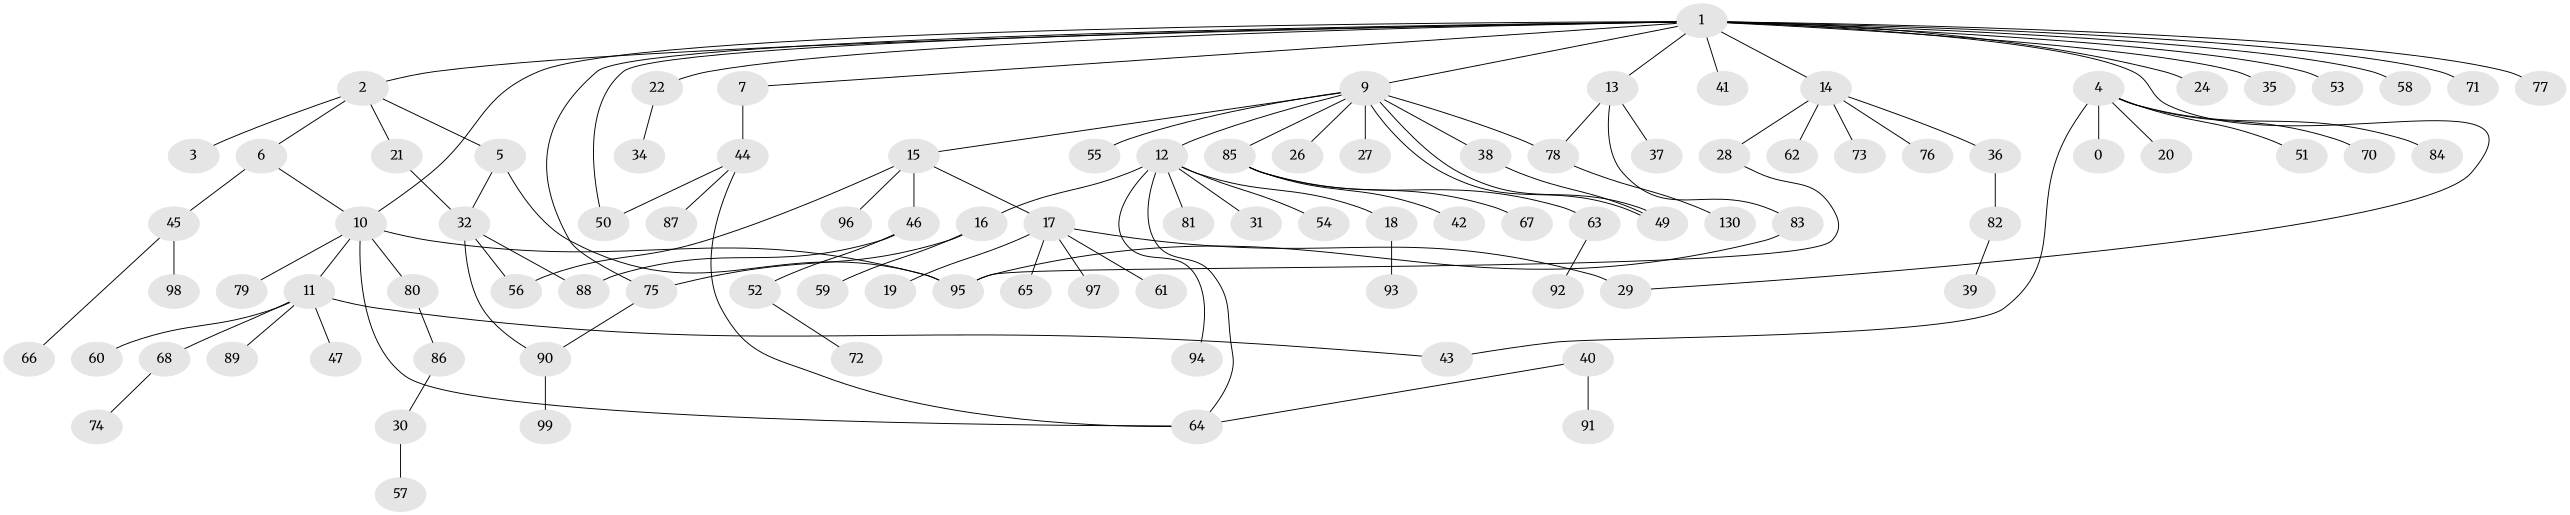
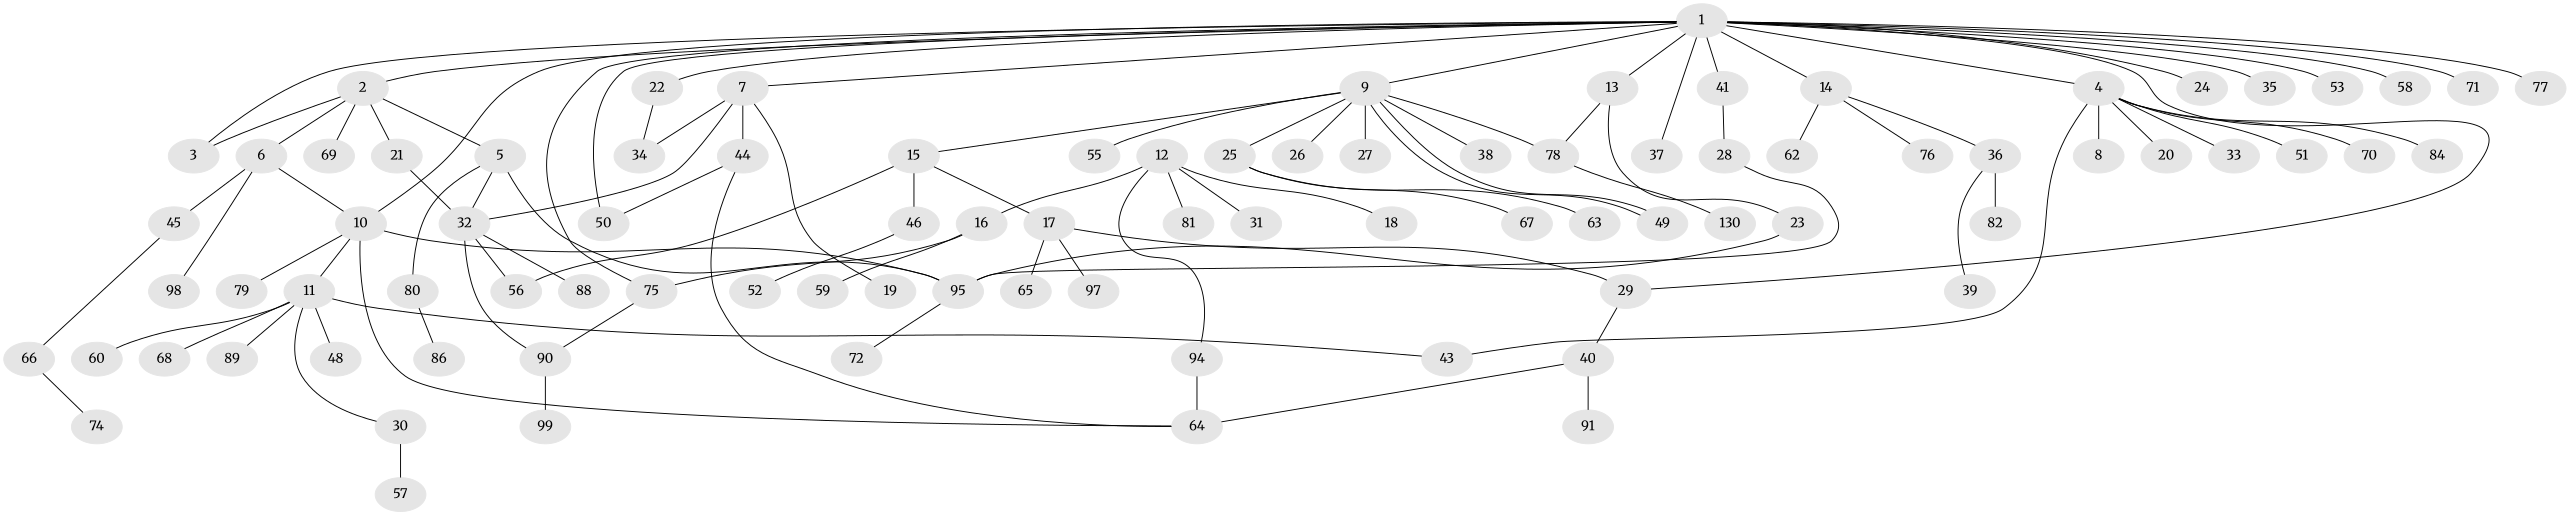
edge "1" -- "3": added
edge "1" -- "4": added
edge "9" -- "12": removed
edge "7" -- "34": added
edge "13" -- "37": now "1" -- "37"
edge "14" -- "28": now "41" -- "28"
node "69": added
node "85": label "85" -> "25"
node "73": removed
node "0": label "0" -> "8"
node "33": added
edge "38" -- "49": removed
edge "7" -- "32": added
node "87": removed
node "96": removed
node "54": removed
node "42": removed
node "83": label "83" -> "23"
edge "82" -- "39": now "36" -- "39"
edge "45" -- "98": now "6" -- "98"
edge "10" -- "80": now "5" -- "80"
edge "46" -- "88": removed
edge "17" -- "19": now "7" -- "19"
edge "12" -- "64": now "94" -- "64"
node "61": removed
node "93": removed
node "92": removed
edge "52" -- "72": now "95" -- "72"
edge "29" -- "40": added
node "47": label "47" -> "48"
edge "68" -- "74": now "66" -- "74"
edge "86" -- "30": now "11" -- "30"
